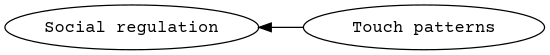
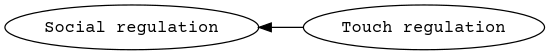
node "Touch patterns": label "Touch patterns" -> "Touch regulation"
